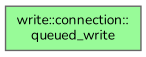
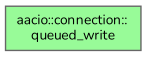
node "write::connection:: queued_write": label "write::connection:: queued_write" -> "aacio::connection:: queued_write"
